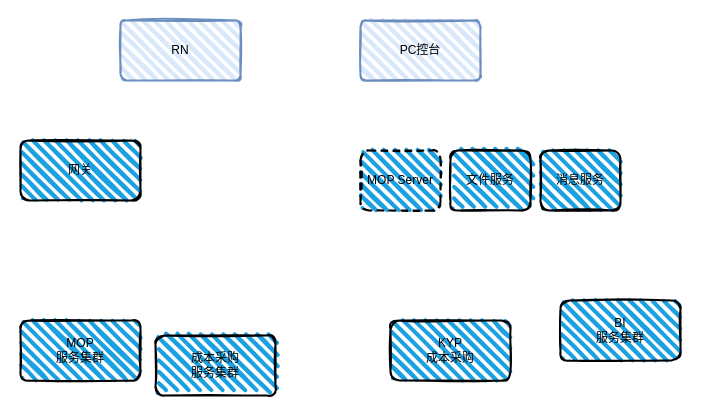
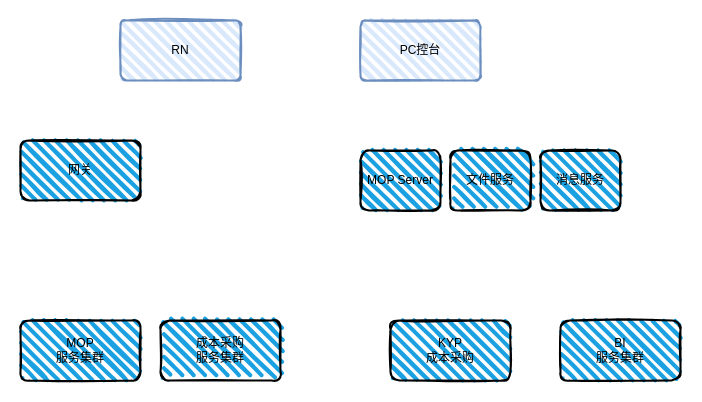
node "MOP Server": style dashed -> solid
node "BI 服务集群": moved (621, 331) -> (621, 351)
node "成本采购 服务集群": moved (216, 366) -> (221, 351)
